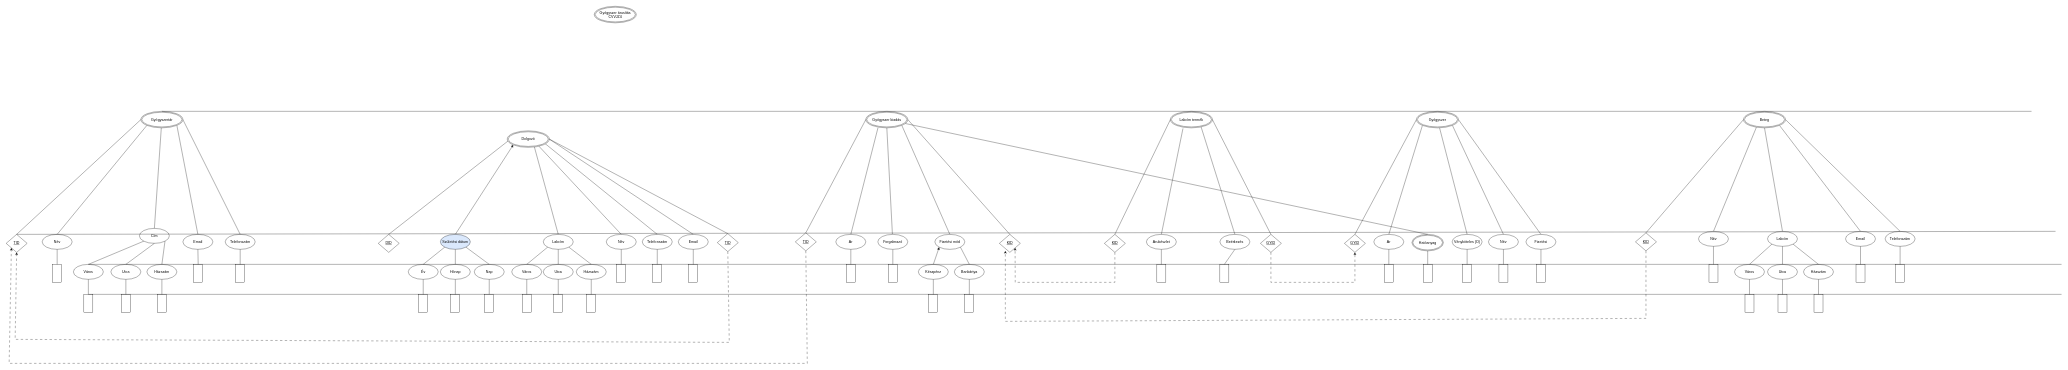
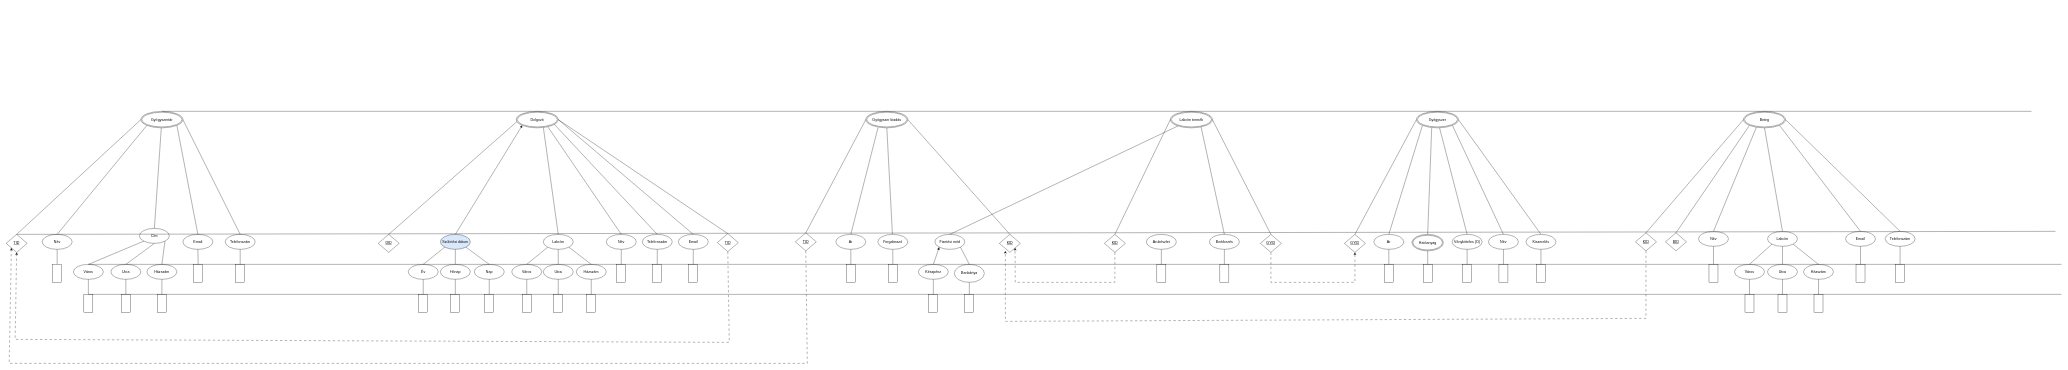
node "Gyógyszer árusítás CVVJZ4": removed
node "Dolgozó": moved (528, 139) -> (537, 119)
edge "Gyógyszer kiadás" -- "Hatóanyag": now "Gyógyszer" -- "Hatóanyag"
edge "Beteg" -- "BID": added
edge "Gyógyszer kiadás" -- "Fizetési mód": now "Lakcím termék" -- "Fizetési mód"
edge "Lakcím termék" -- "Árukészlet": removed
node "Beérkezés": moved (1235, 242) -> (1224, 242)
node "Fizetési": label "Fizetési" -> "Kiszerelés"
node "BID": added
node "Bankártya": size 30x15 -> 30x18
